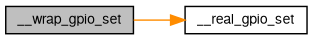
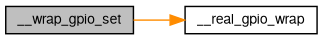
node "__real_gpio_set": label "__real_gpio_set" -> "__real_gpio_wrap"
